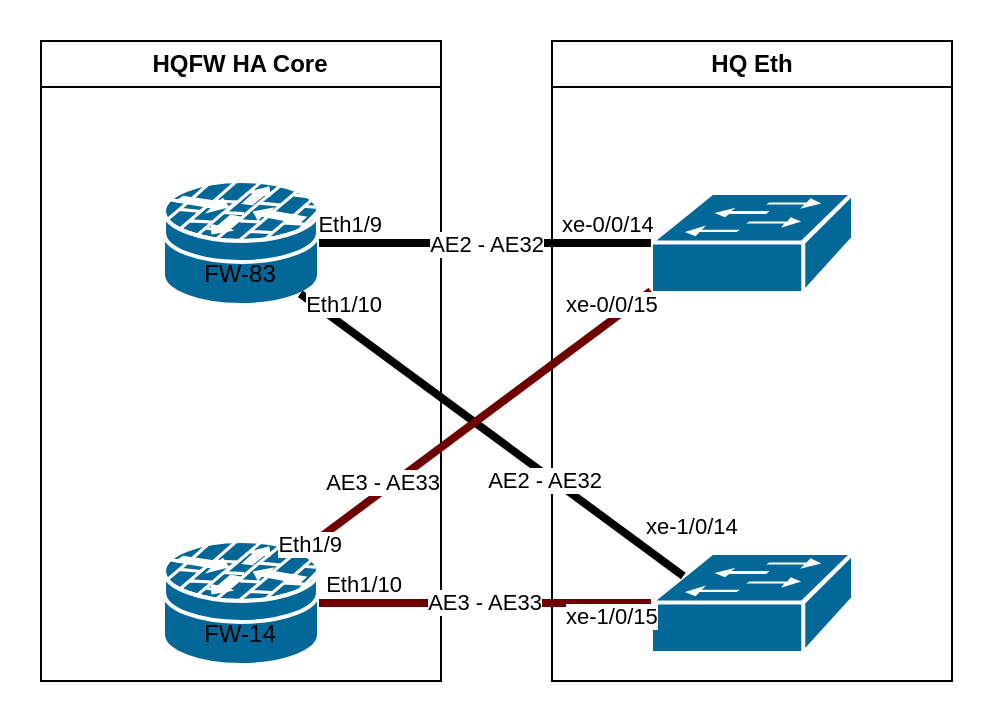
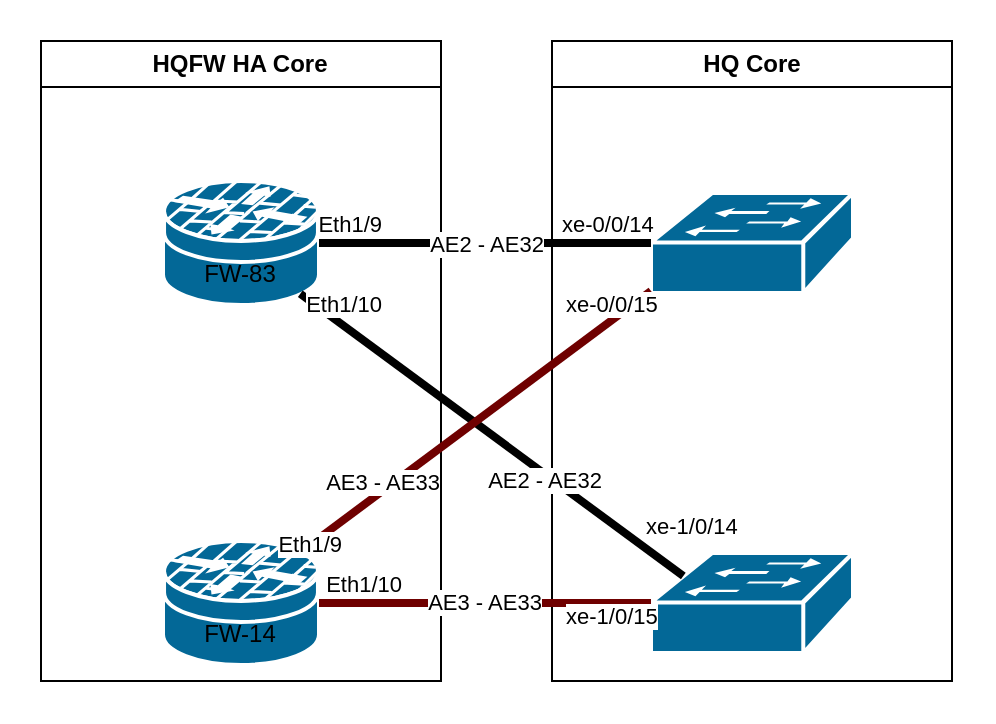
node "HQ Eth": label "HQ Eth" -> "HQ Core"
